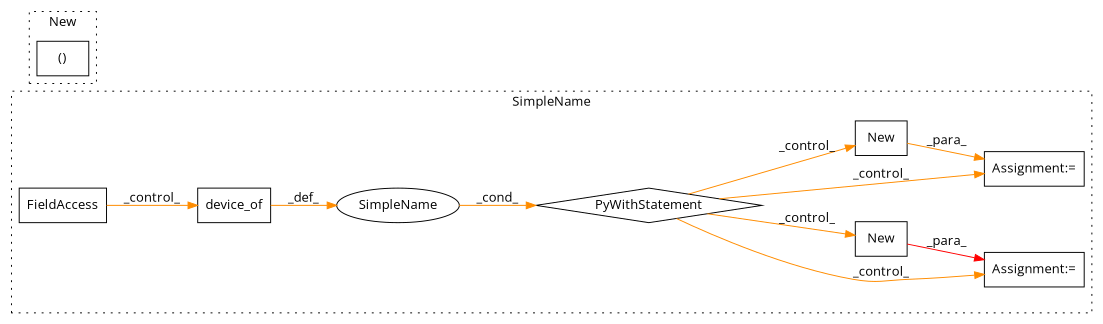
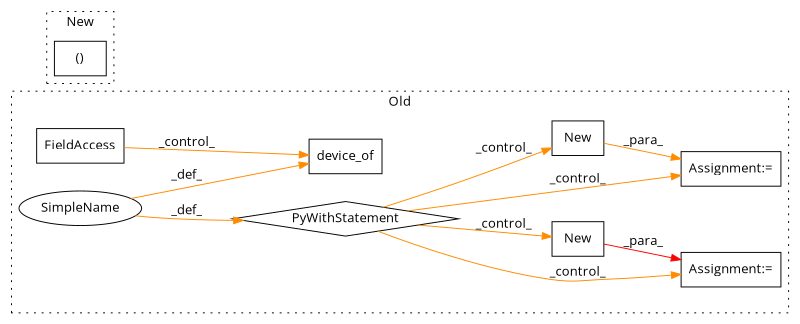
cluster "SimpleName": label "SimpleName" -> "Old"
edge "SimpleName" -> "PyWithStatement": label "_cond_" -> "_def_"
edge "device_of" -> "SimpleName": reversed
